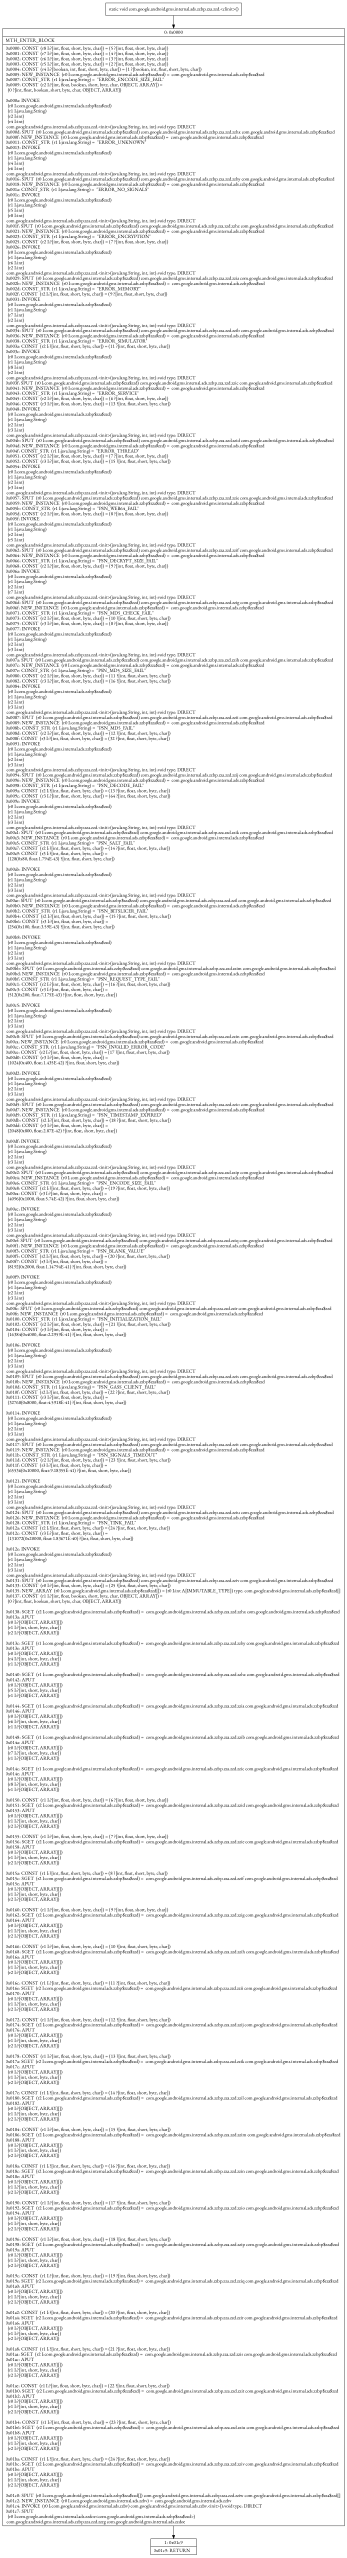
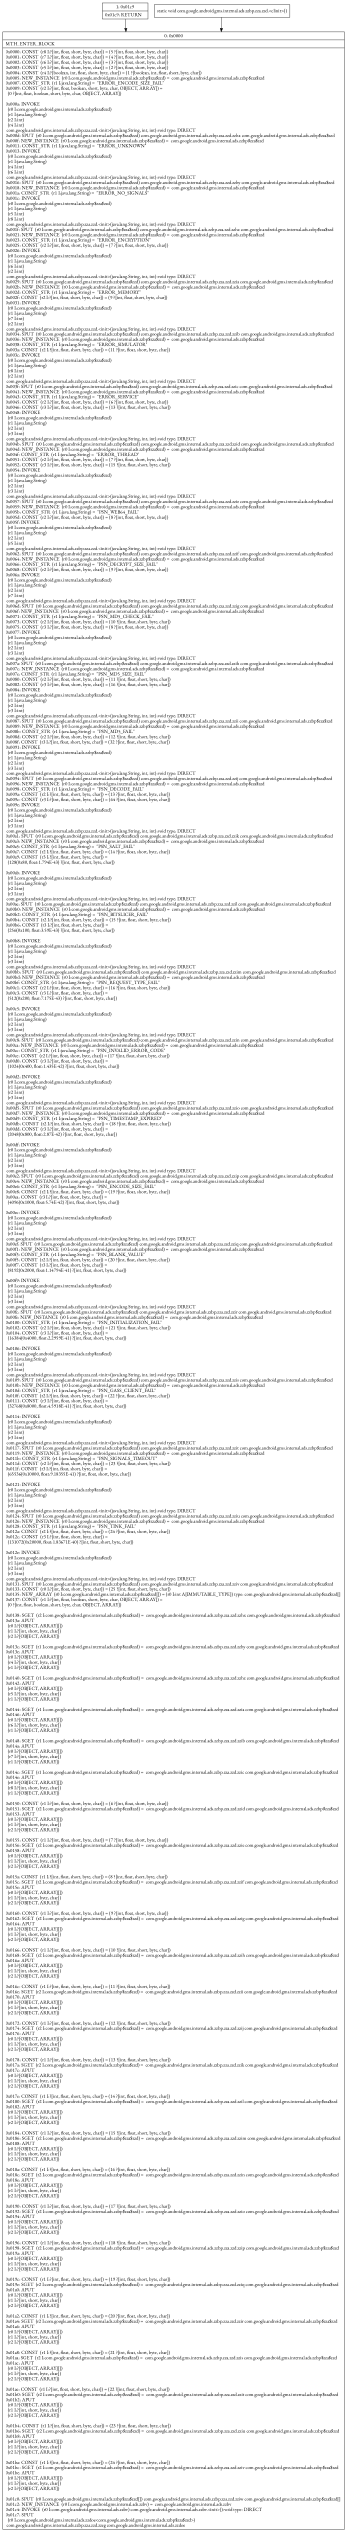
edge "0: 0x0000" -> "1: 0x01c9": reversed
